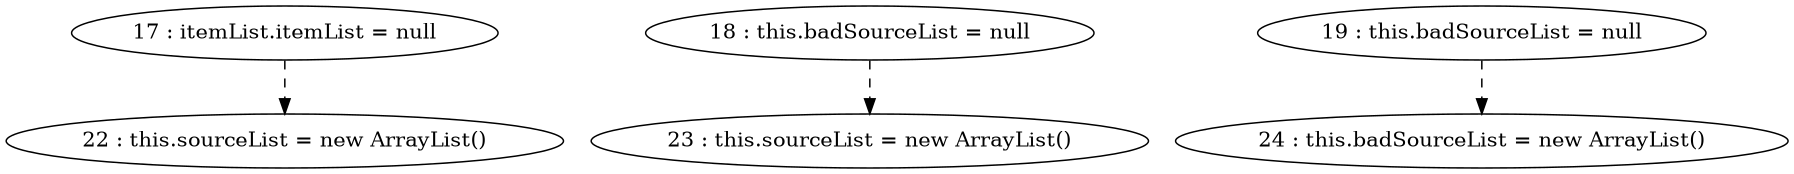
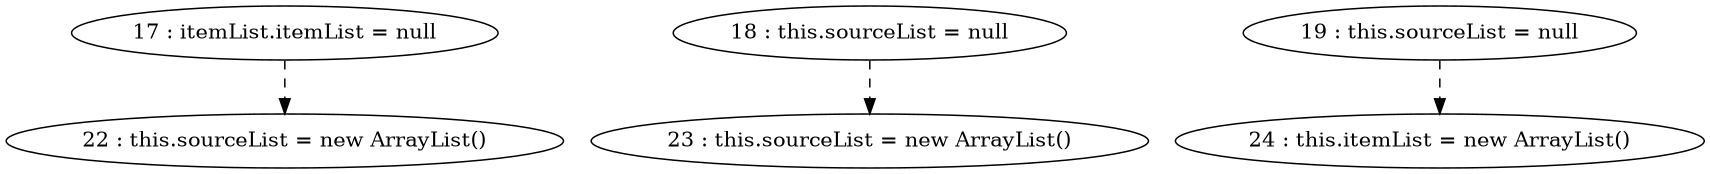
node "18 : this.badSourceList = null": label "18 : this.badSourceList = null" -> "18 : this.sourceList = null"
node "19 : this.badSourceList = null": label "19 : this.badSourceList = null" -> "19 : this.sourceList = null"
node "24 : this.badSourceList = new ArrayList()": label "24 : this.badSourceList = new ArrayList()" -> "24 : this.itemList = new ArrayList()"
